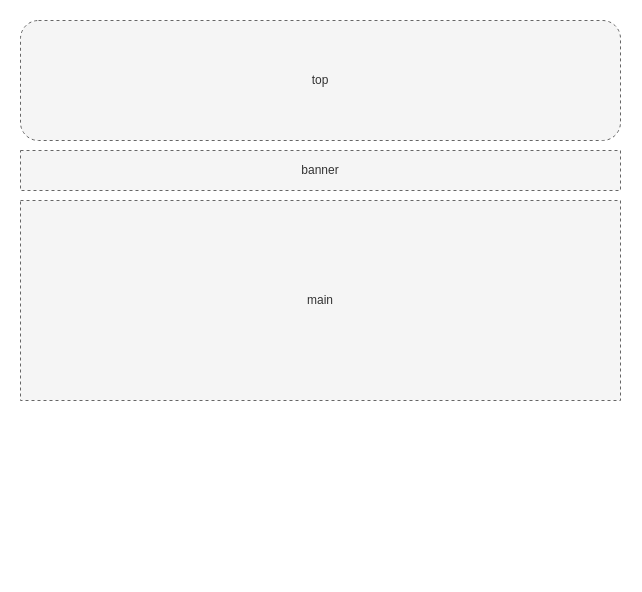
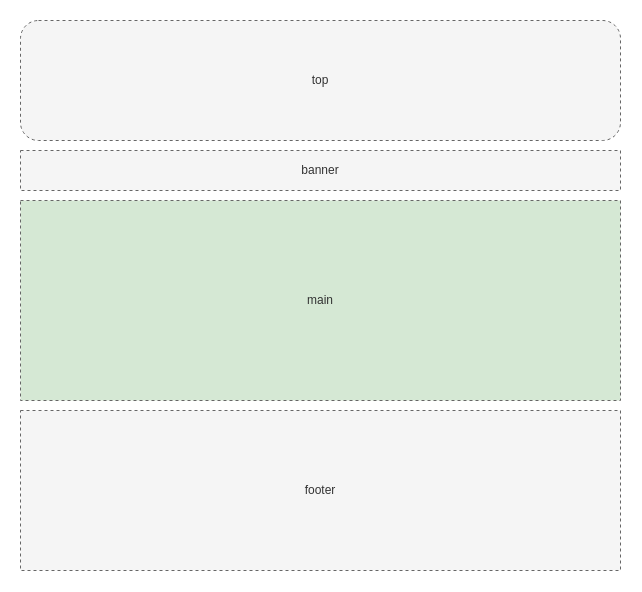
node "main": fillcolor #f5f5f5 -> #d5e8d4
node "footer": added
